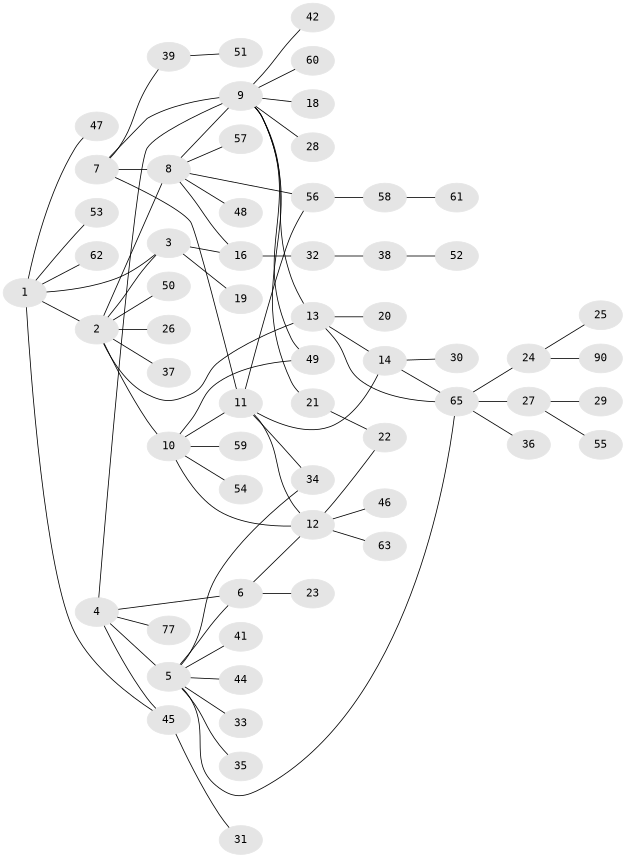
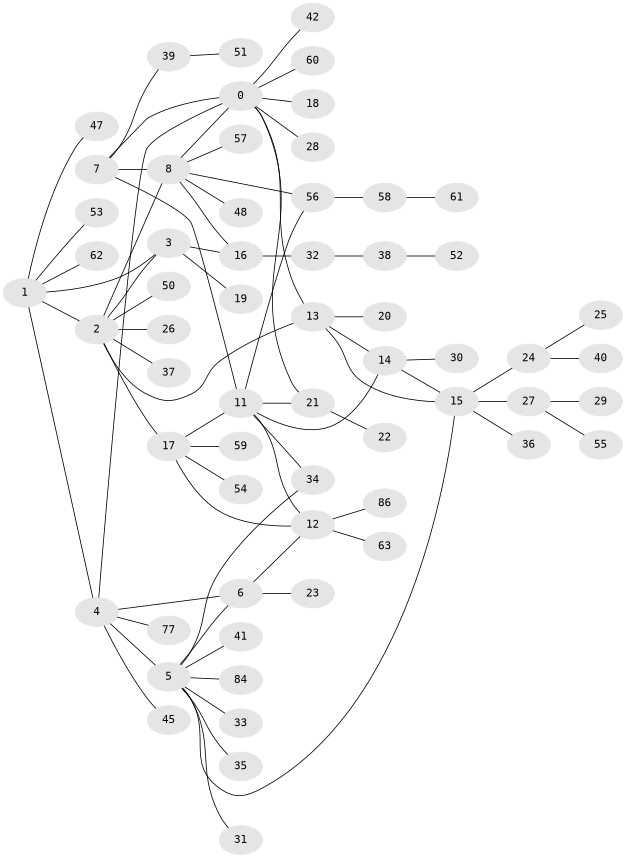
node "9": label "9" -> "0"
node "90": label "90" -> "40"
node "49": removed
node "65": label "65" -> "15"
edge "11" -- "21": added
node "10": label "10" -> "17"
edge "22" -- "12": removed
node "46": label "46" -> "86"
edge "1" -- "45": now "1" -- "4"
node "44": label "44" -> "84"
edge "45" -- "31": now "5" -- "31"
